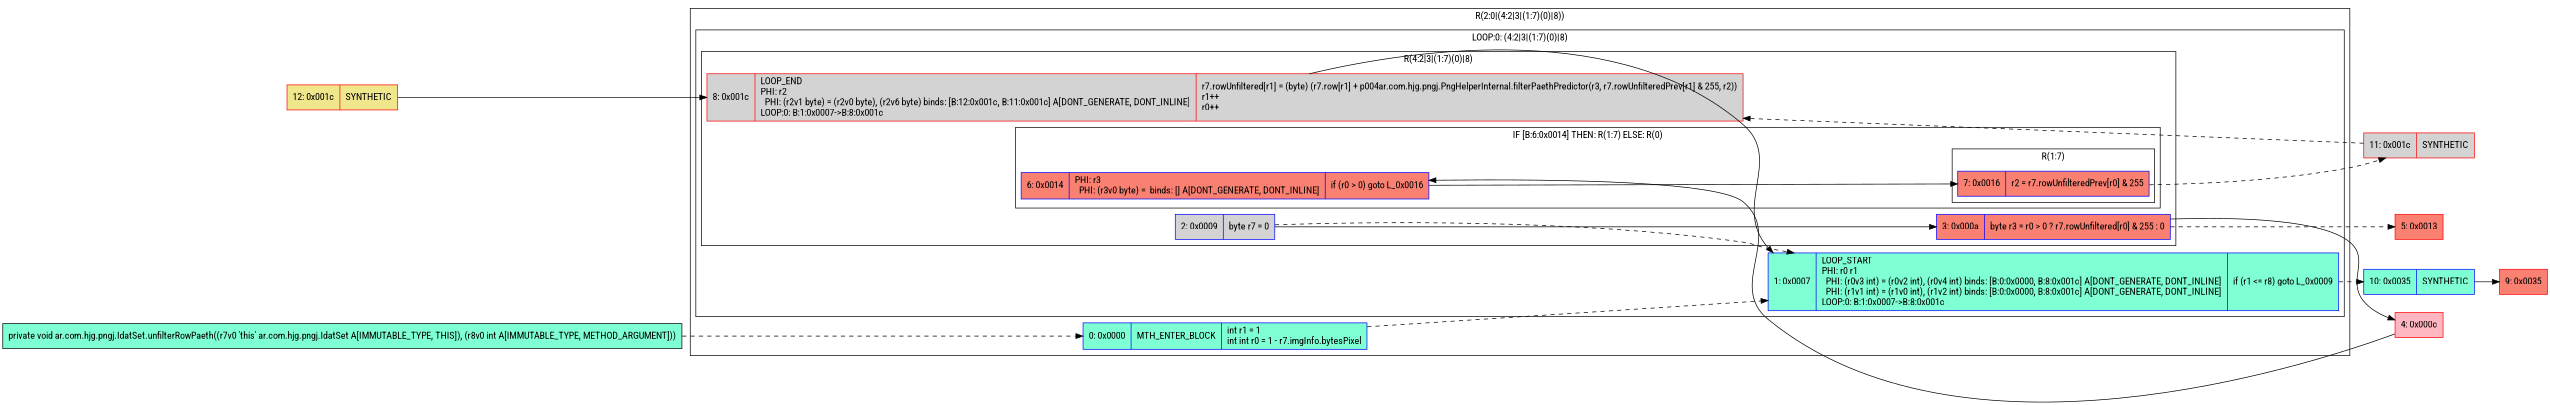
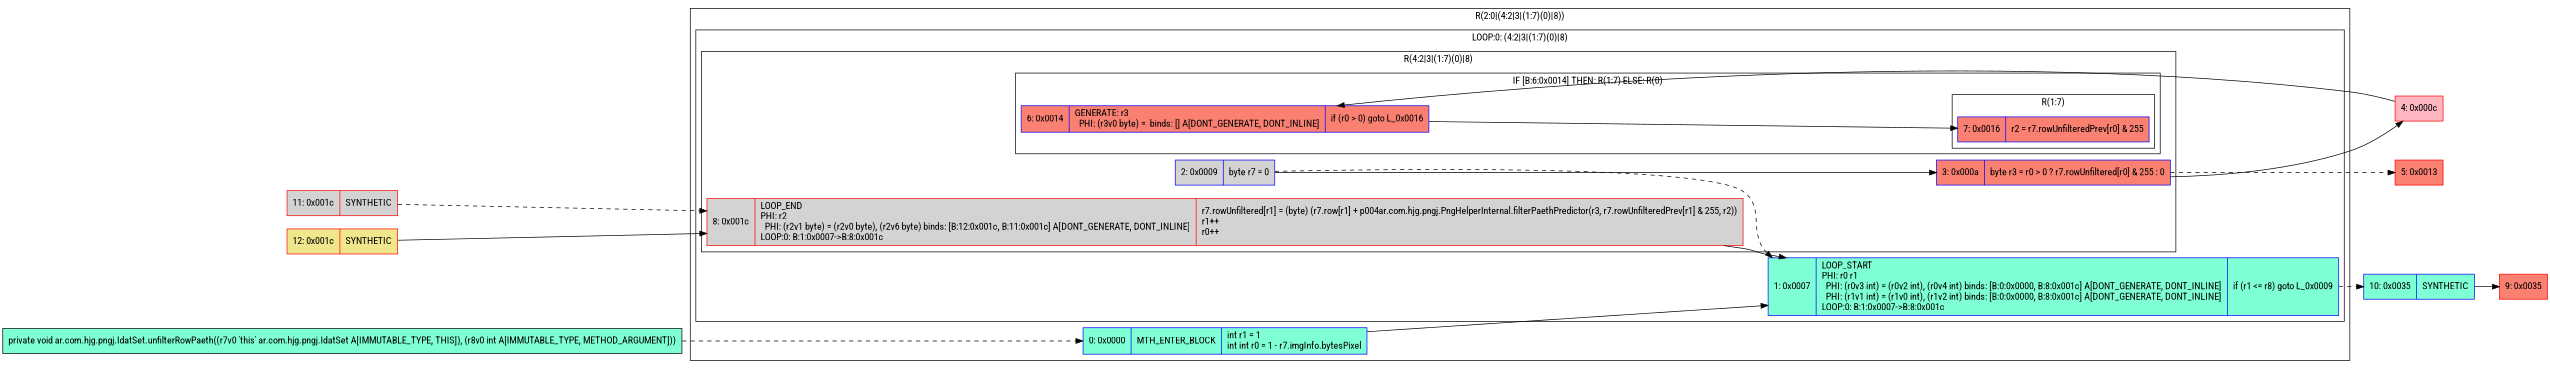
edge "7: 0x0016" -> "11: 0x001c": removed
node "6: 0x0014": text "PHI: r3" -> "GENERATE: r3"
edge "0: 0x0000" -> "1: 0x0007": style dashed -> solid
